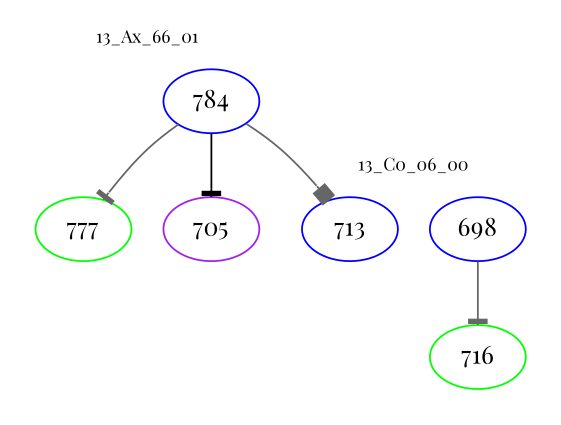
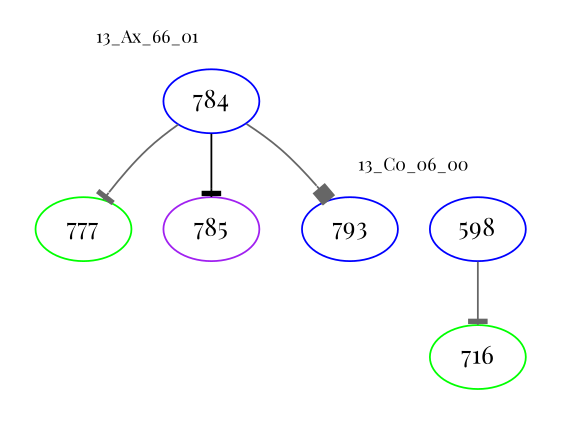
node "705": label "705" -> "785"
node "713": label "713" -> "793"
node "698": label "698" -> "598"
